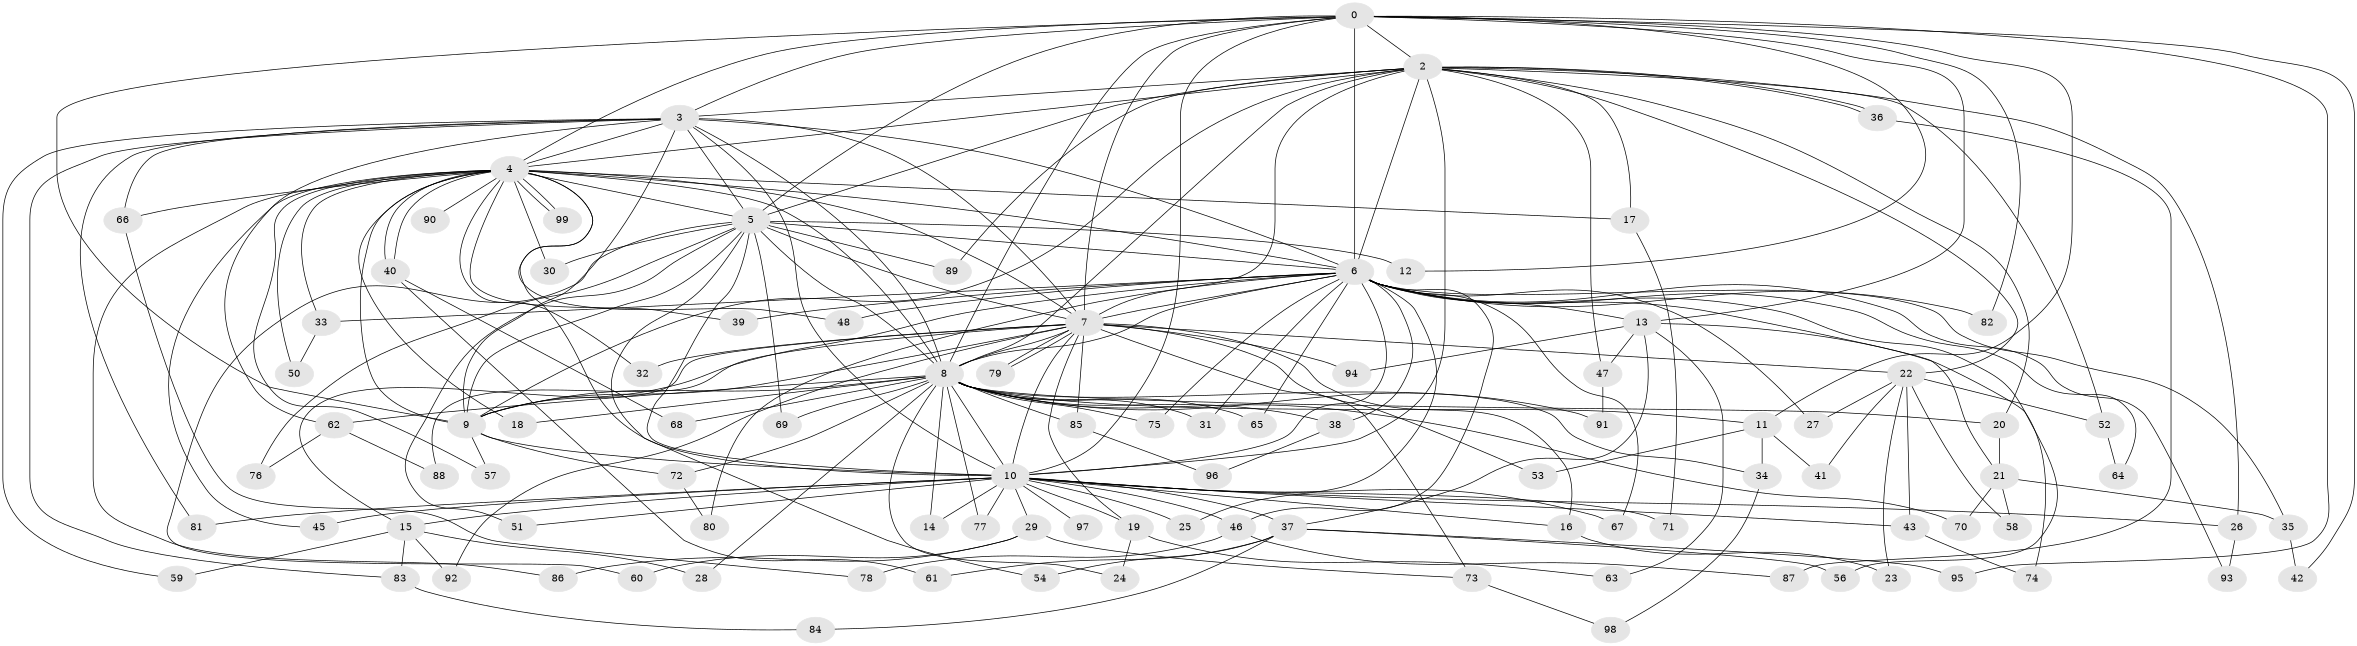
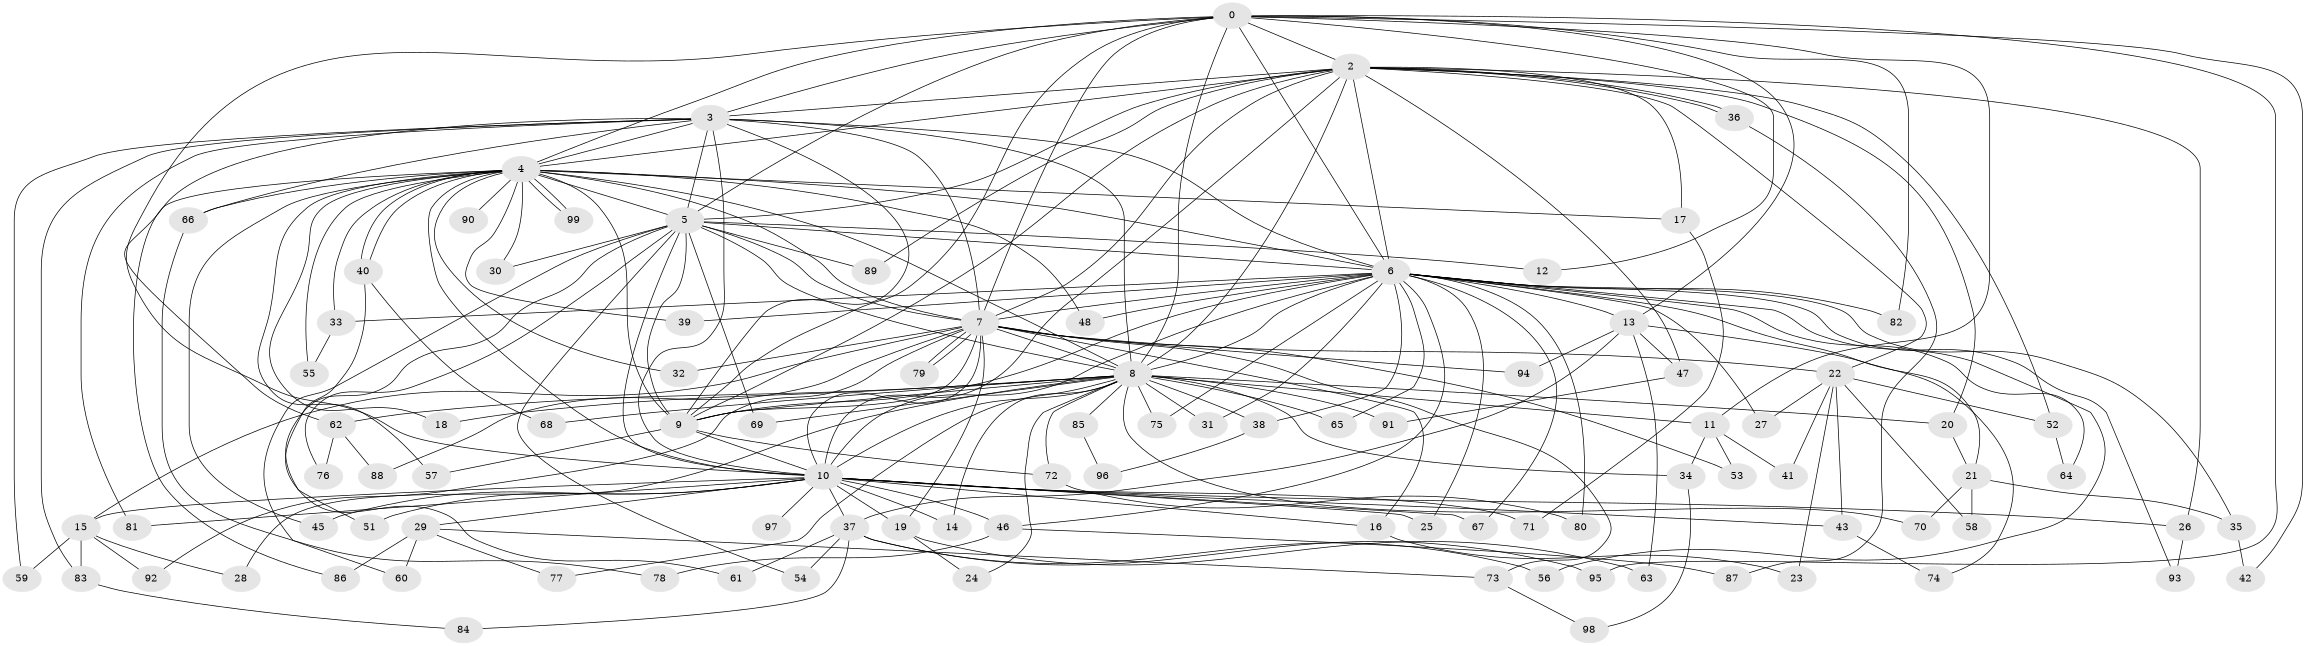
node "50": label "50" -> "55"
edge "7" -- "85": removed
edge "10" -- "77": now "29" -- "77"
